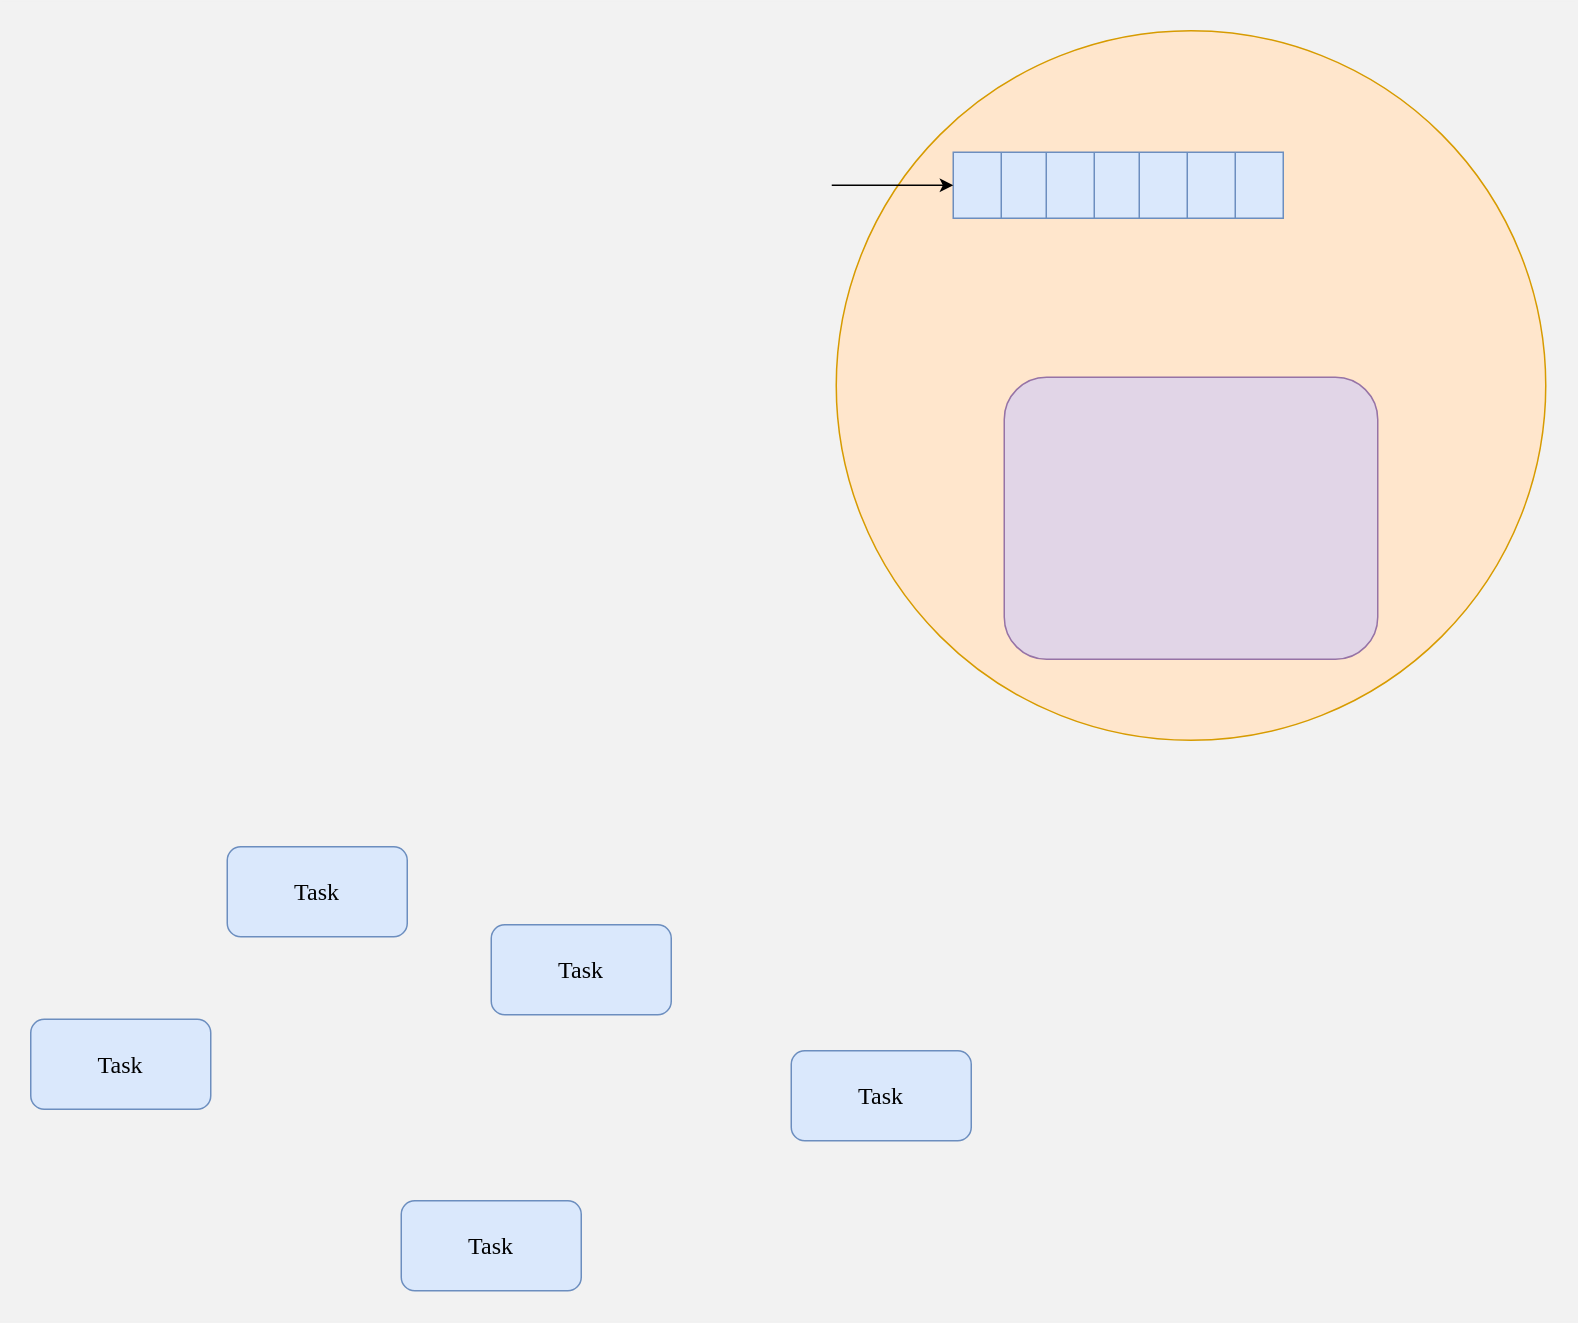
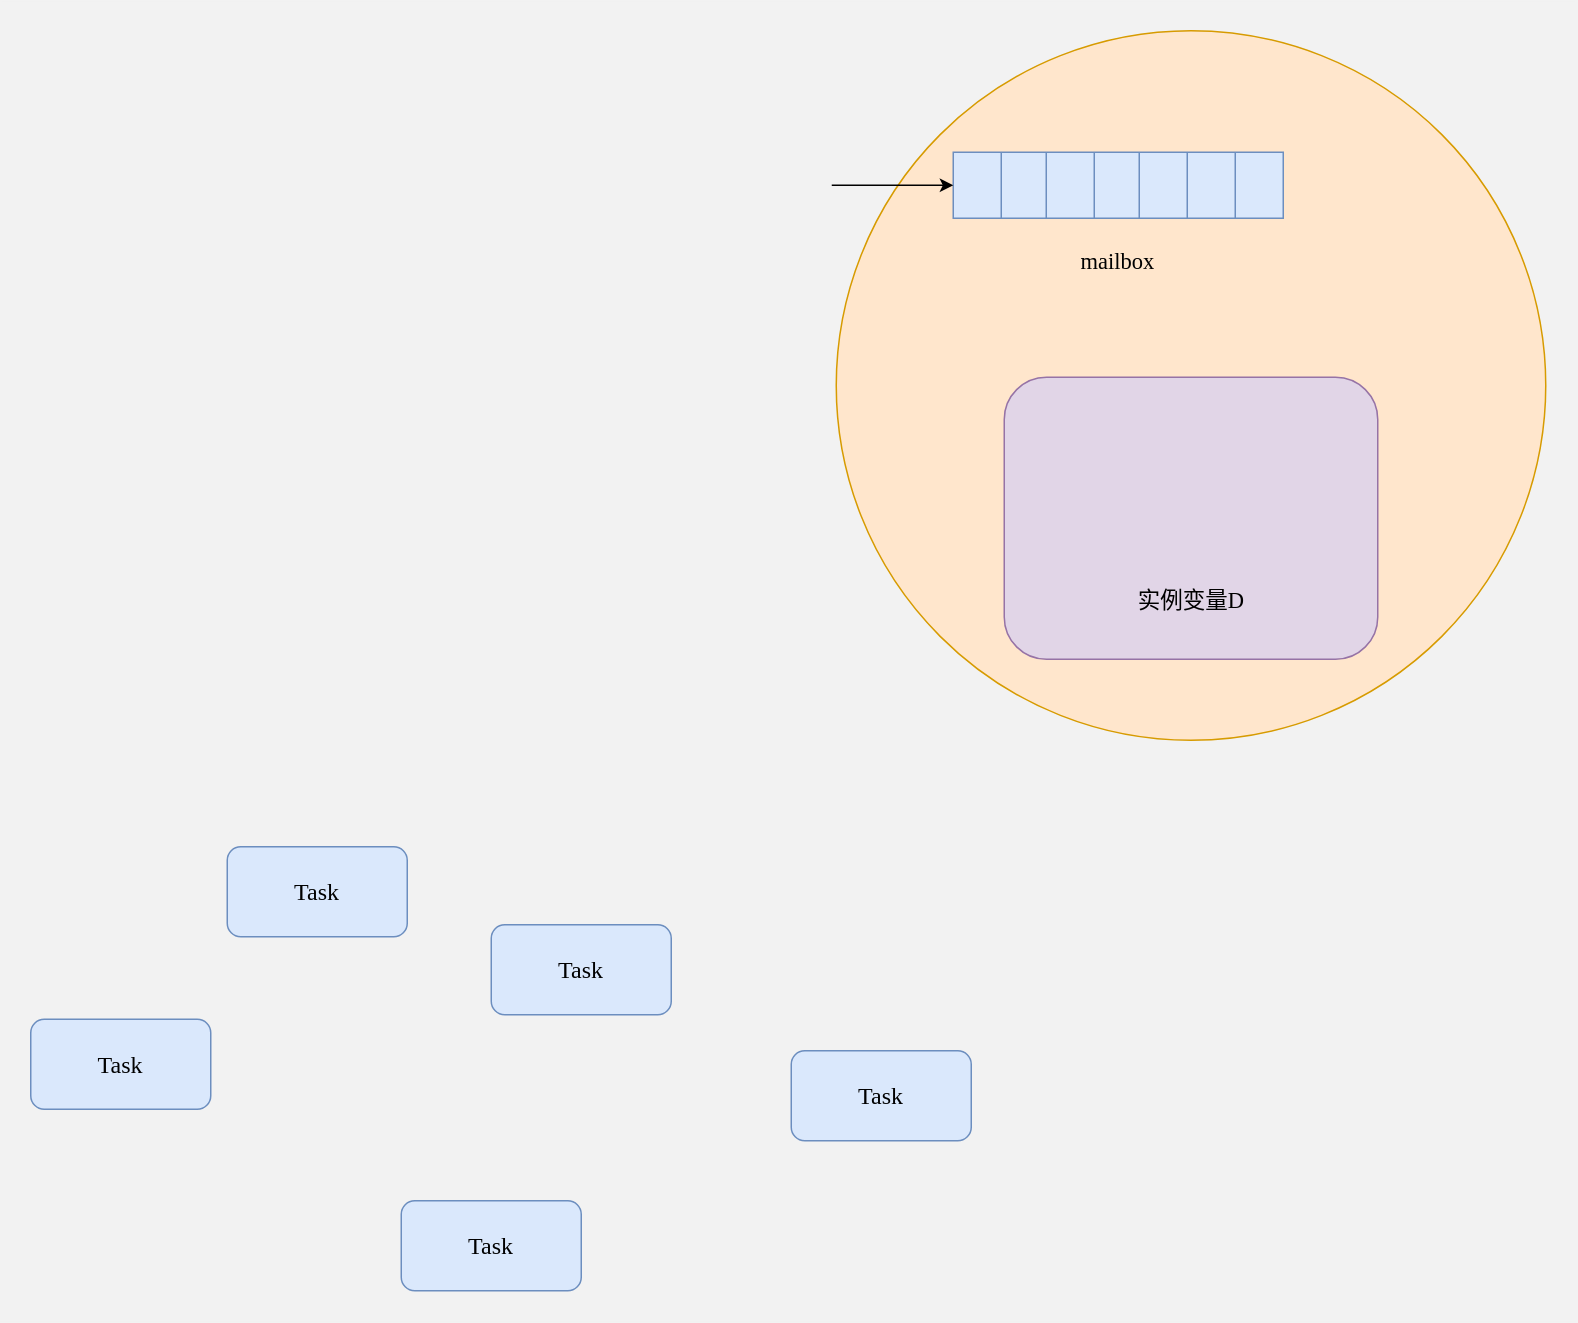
node "mailbox": added
node "实例变量D": added
